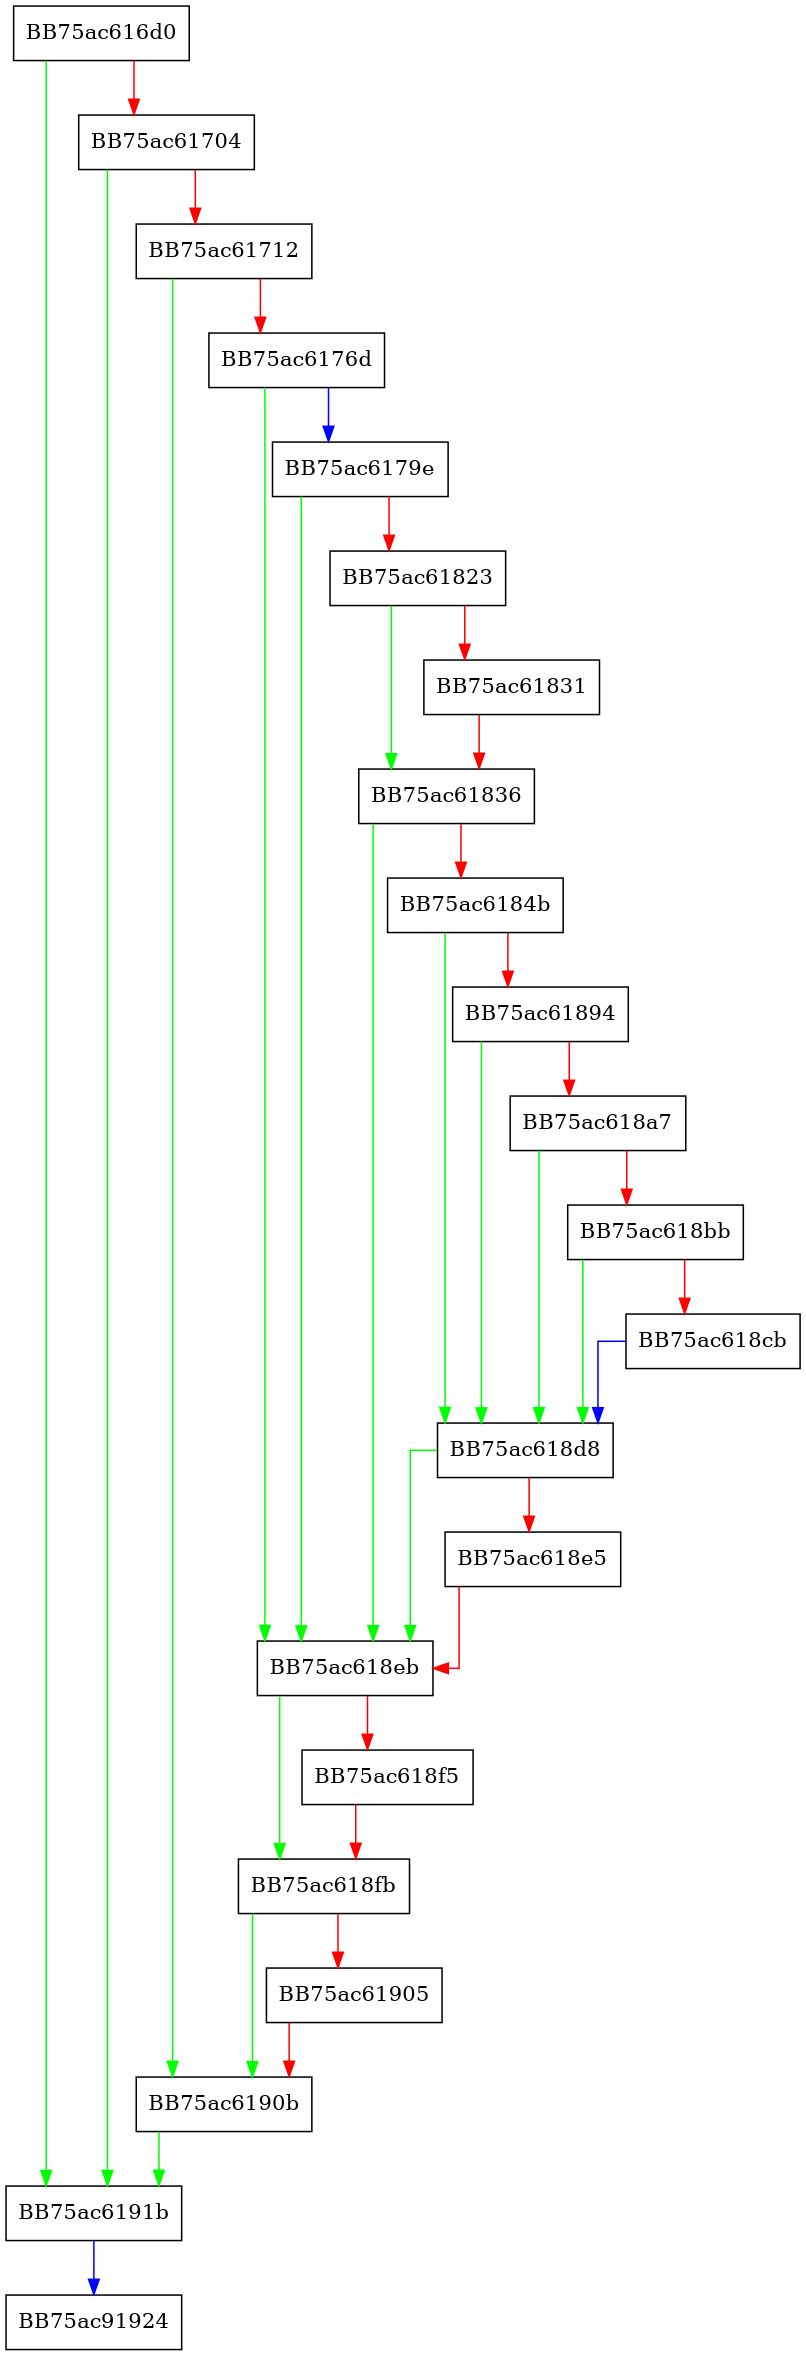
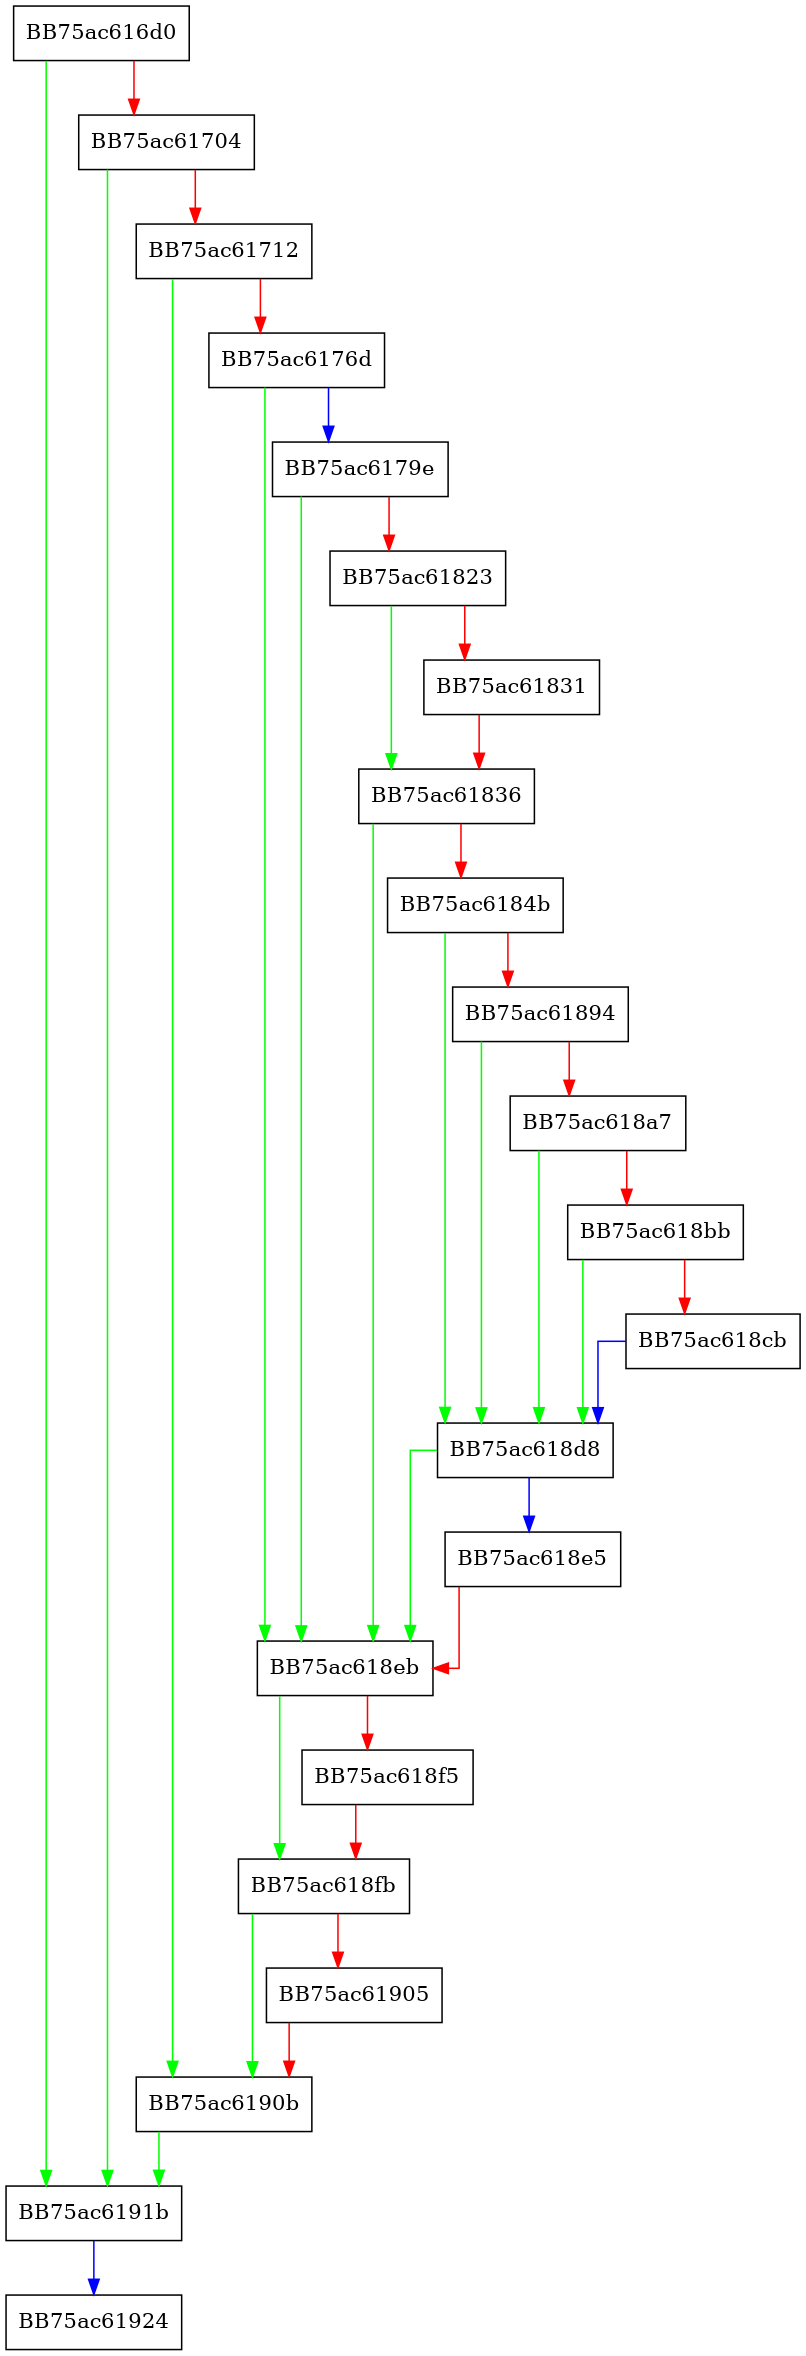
edge "BB75ac618d8" -> "BB75ac618e5": color red -> blue
node "BB75ac91924": label "BB75ac91924" -> "BB75ac61924"
